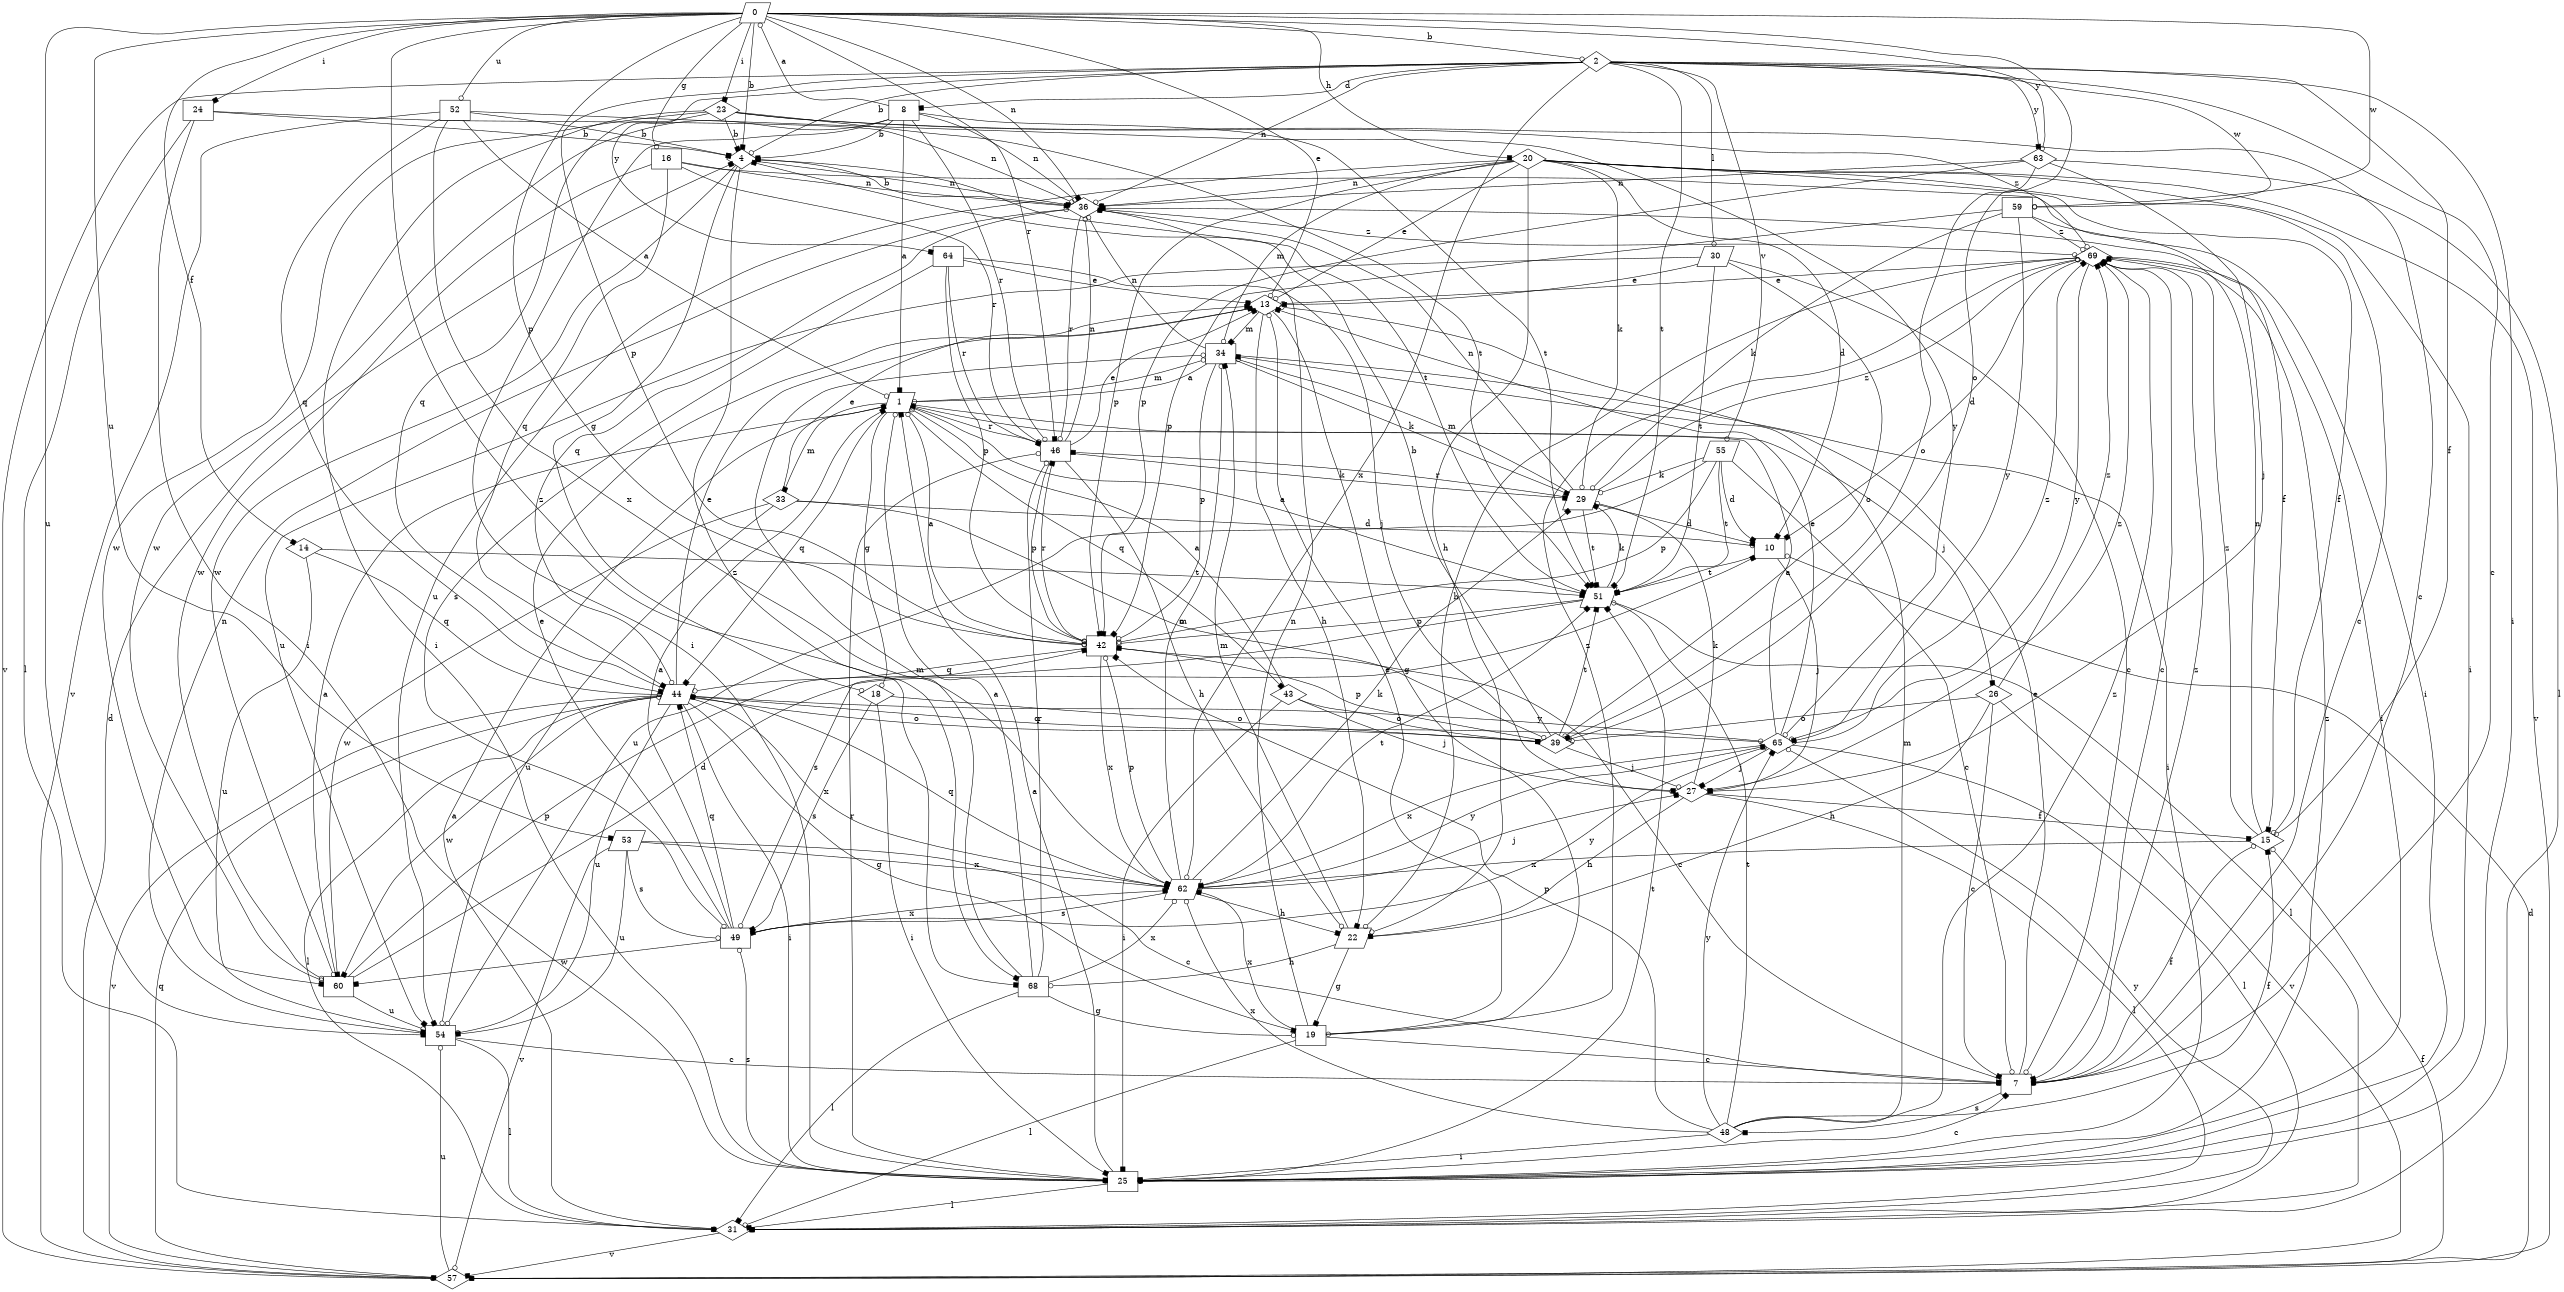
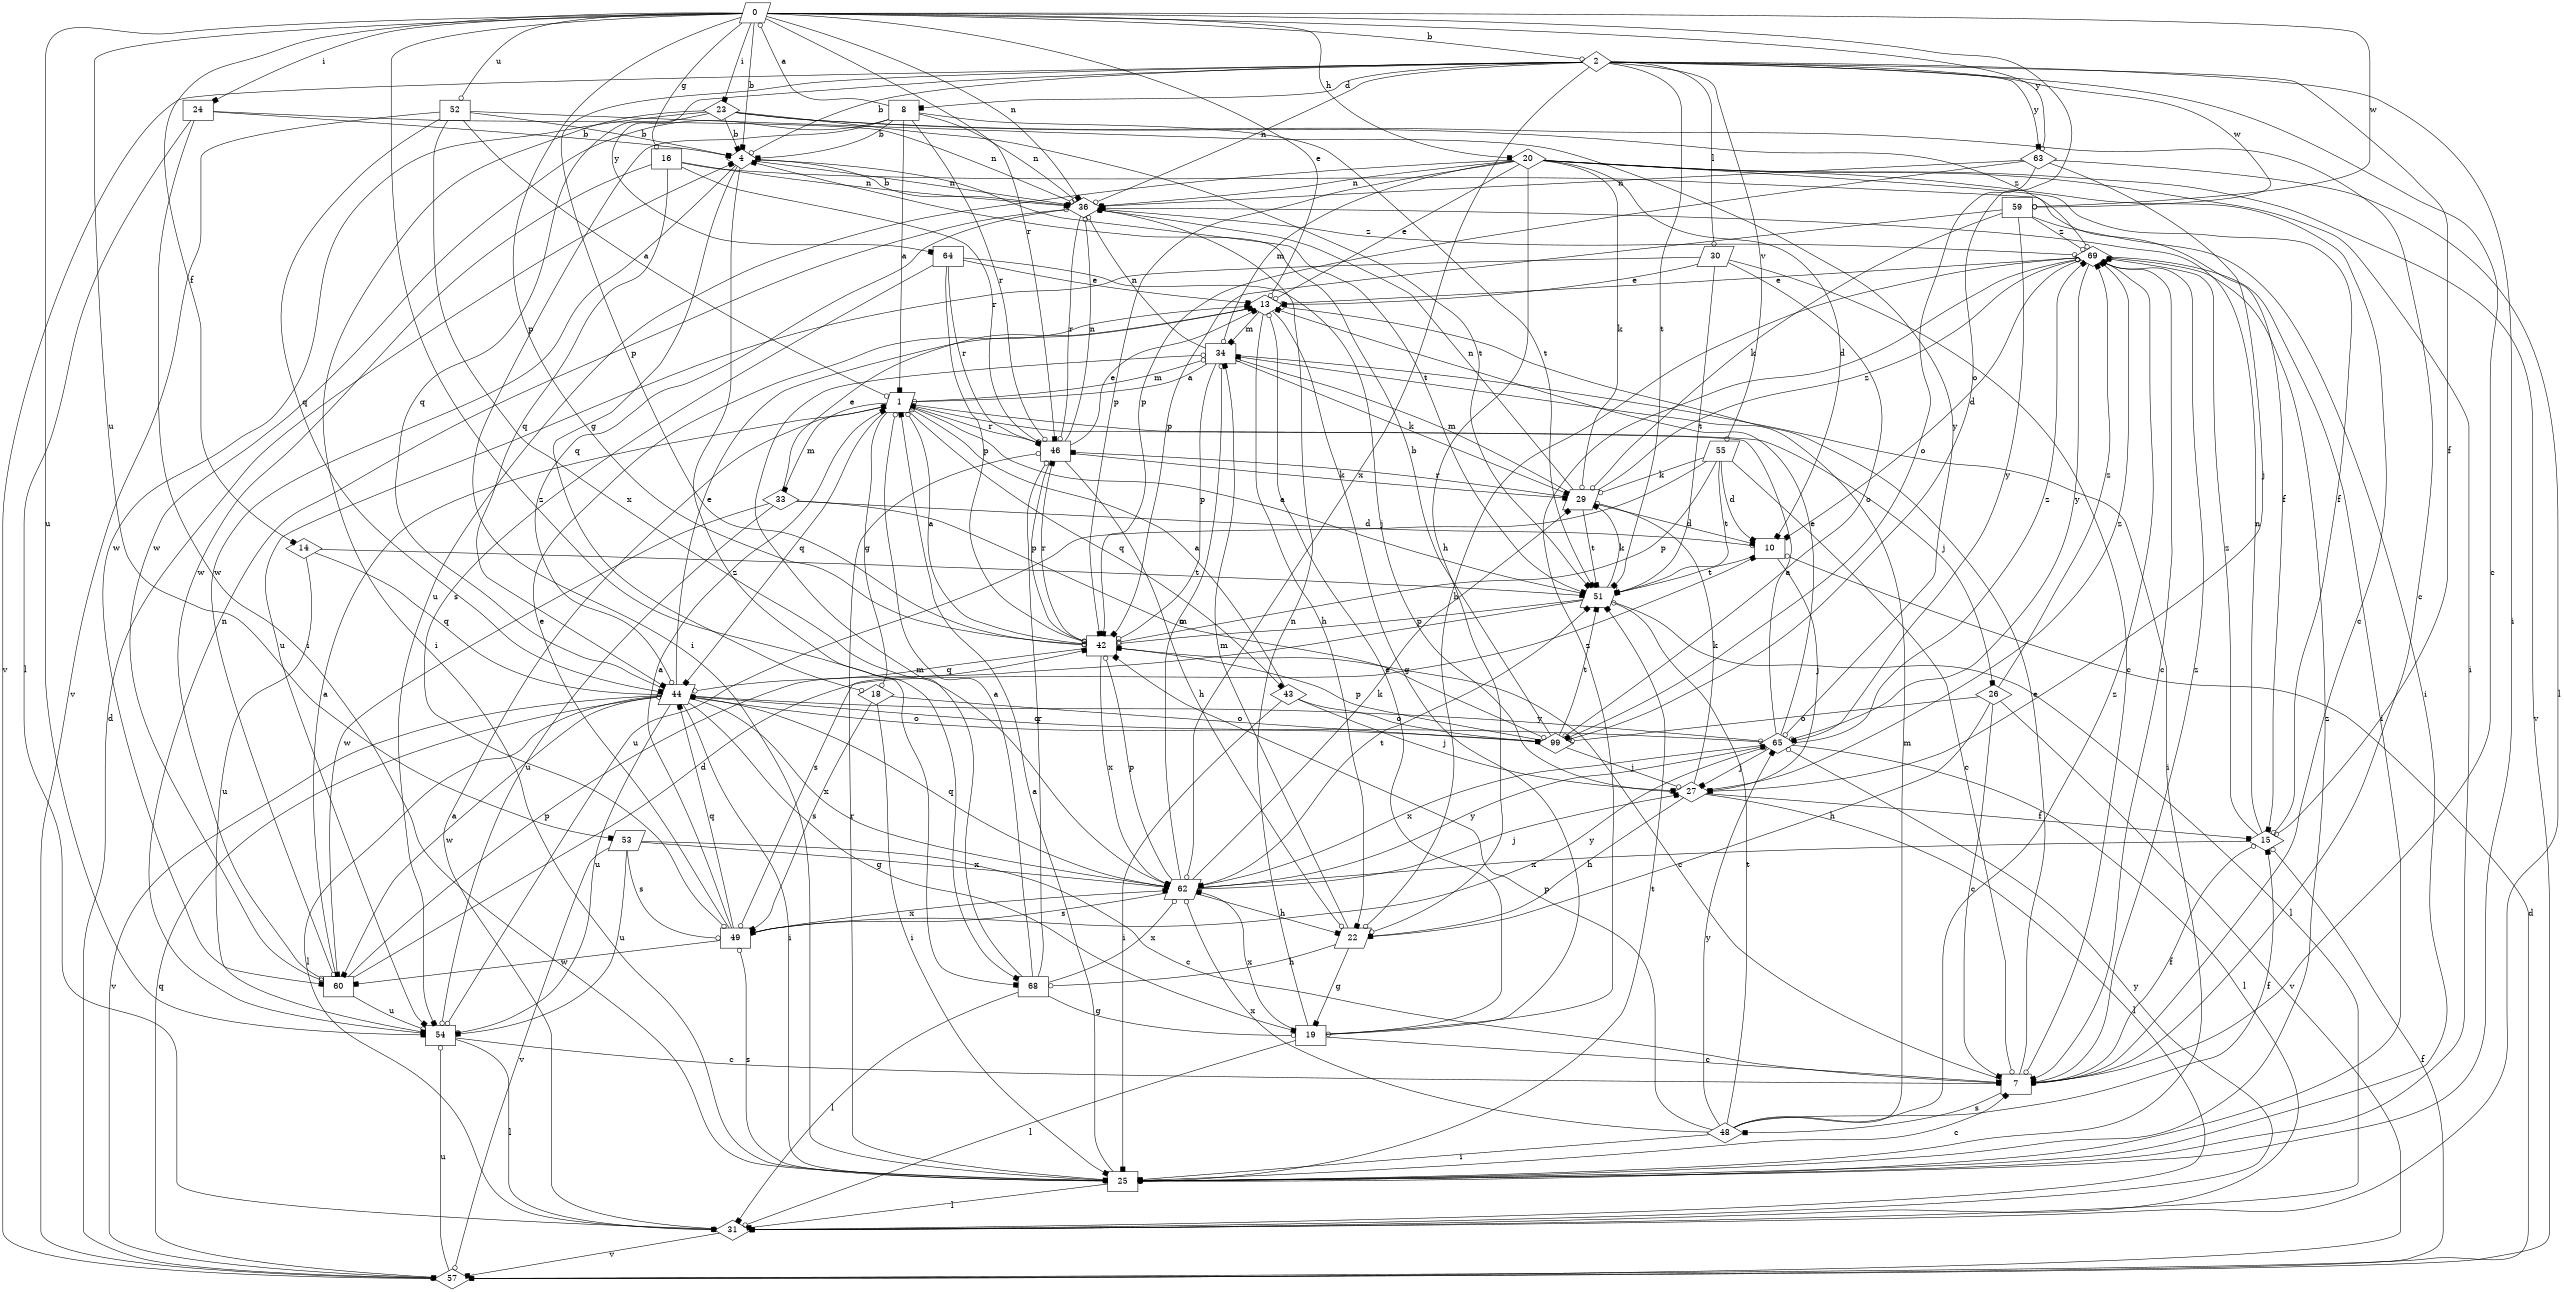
edge "36" -> "4": arrowhead box -> odot
node "39": label "39" -> "99"
